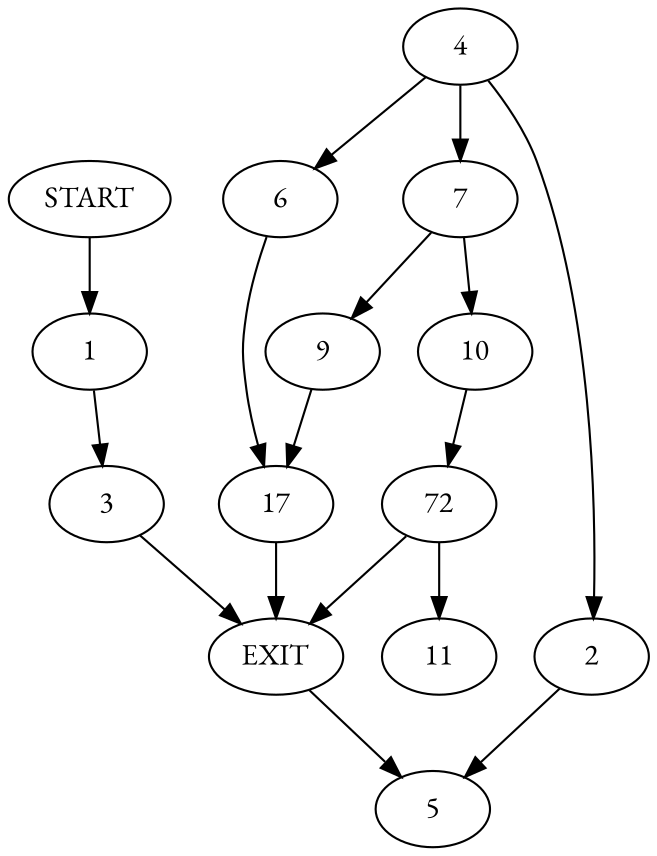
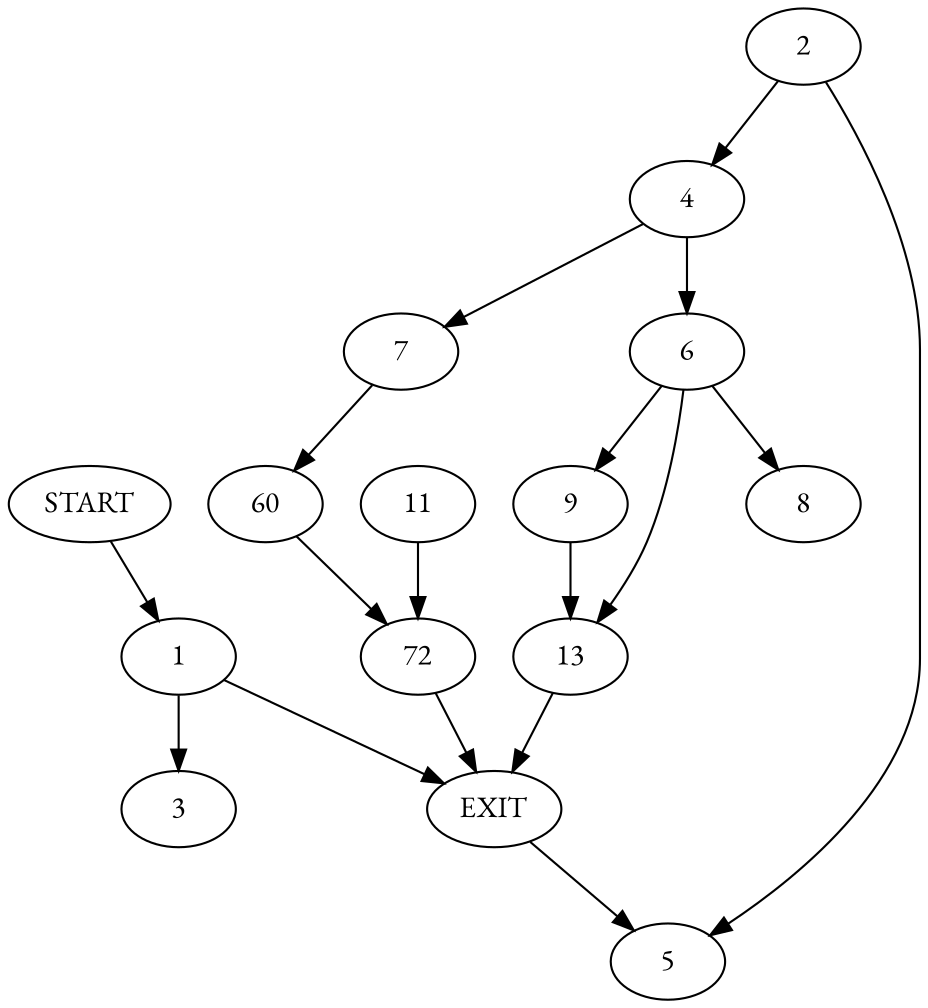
edge "7" -> "9": now "6" -> "9"
edge "4" -> "2": reversed
node "10": label "10" -> "60"
node "17": label "17" -> "13"
node "8": added
edge "72" -> "11": reversed
edge "3" -> "EXIT": now "1" -> "EXIT"
